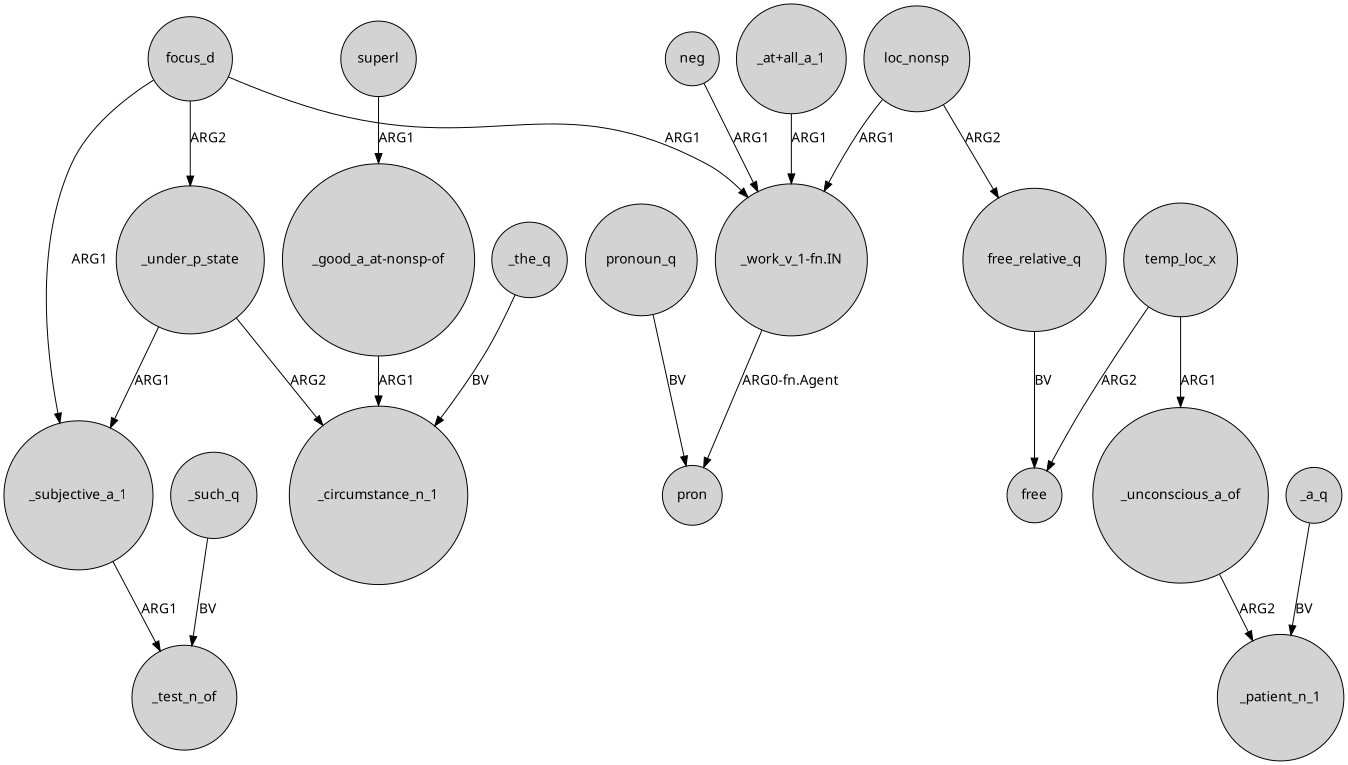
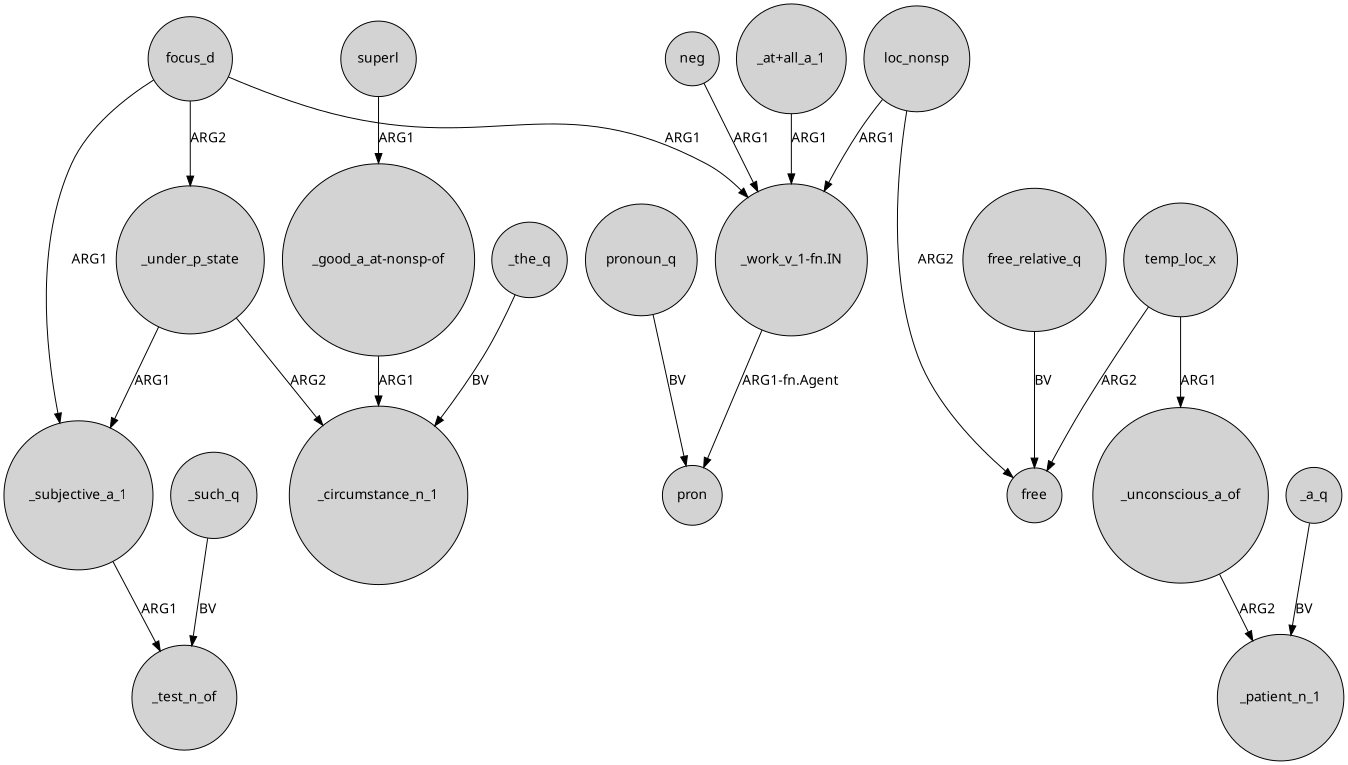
edge "loc_nonsp" -> "free_relative_q": now "loc_nonsp" -> "free"
edge "_work_v_1-fn.IN" -> "pron": label "ARG0-fn.Agent" -> "ARG1-fn.Agent"
